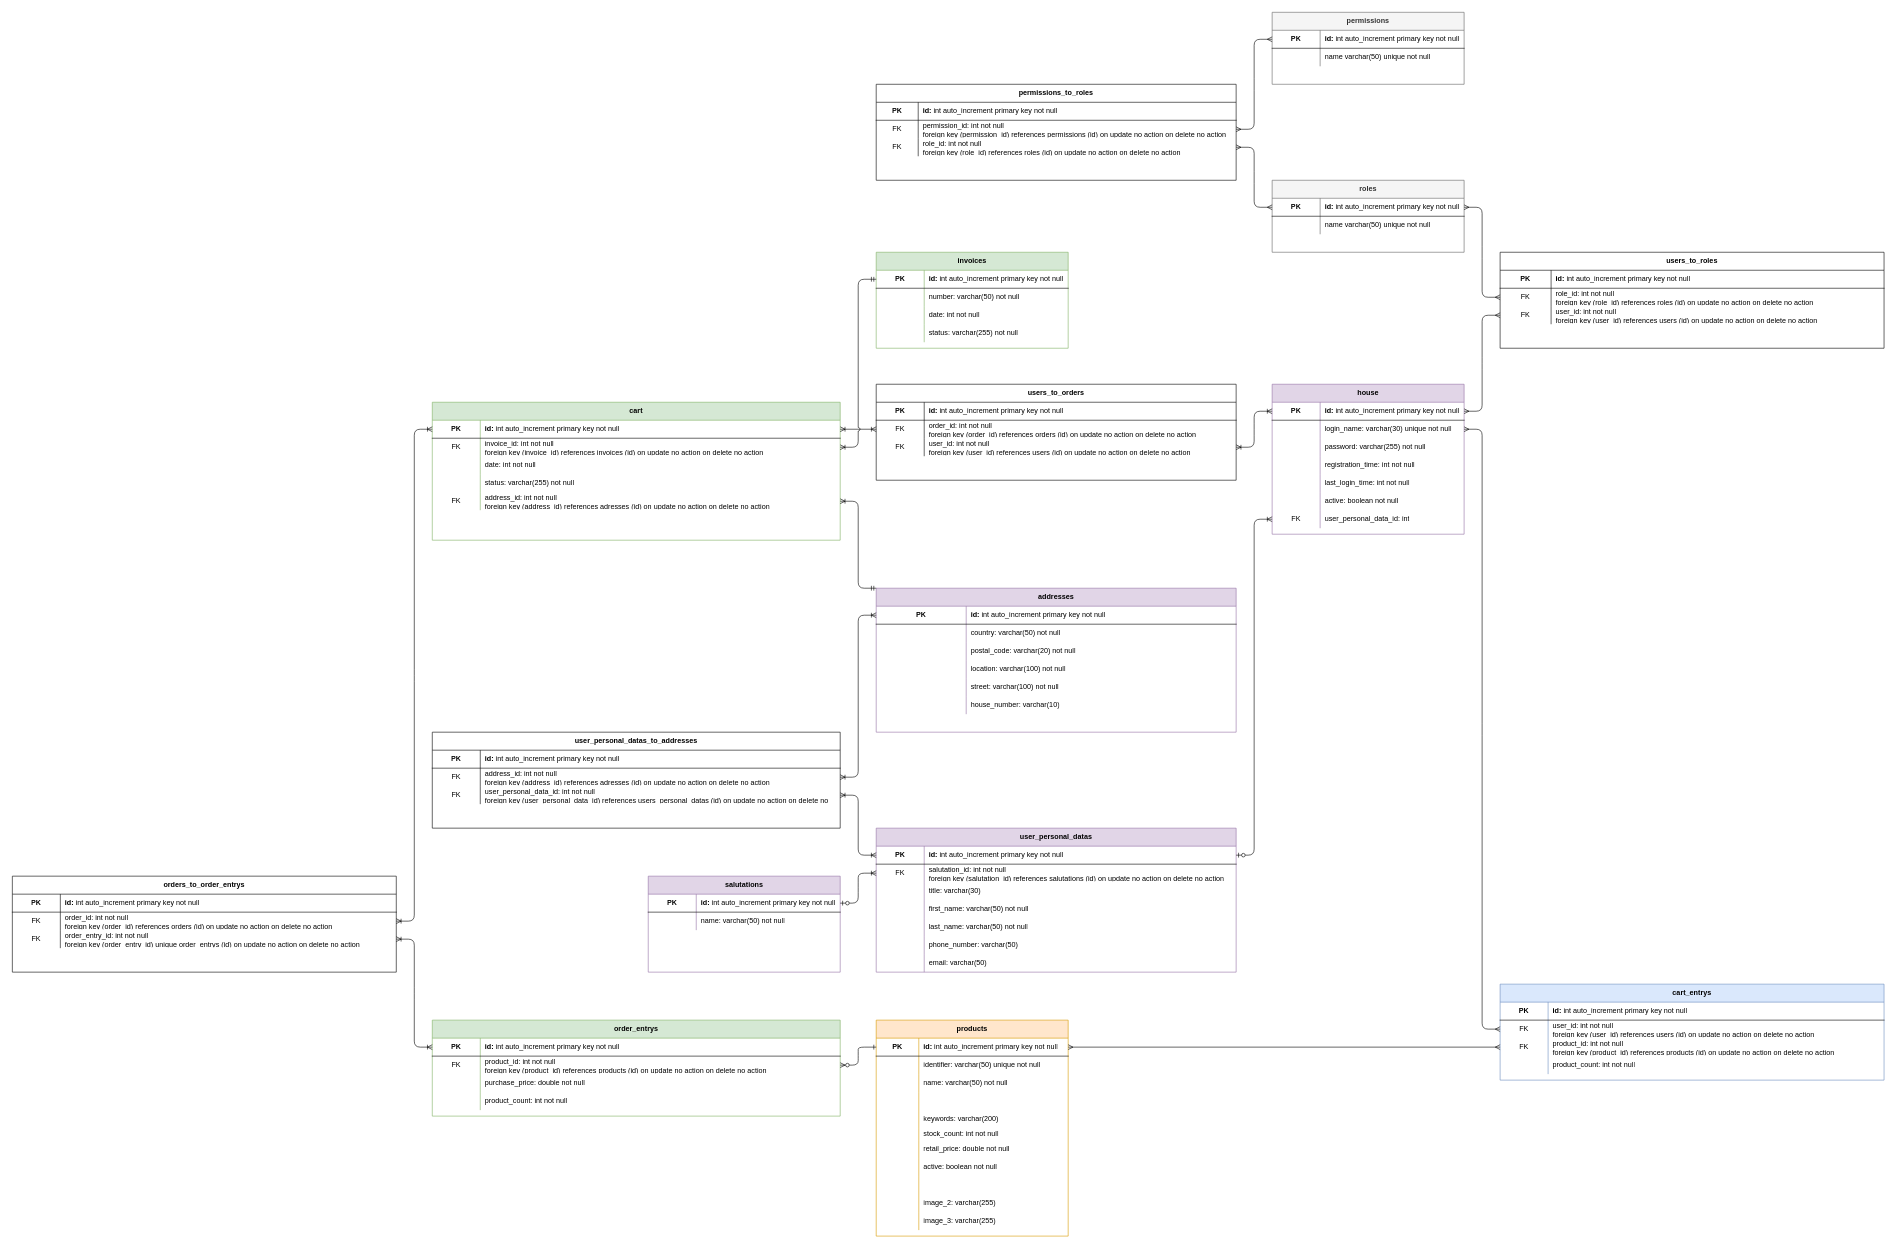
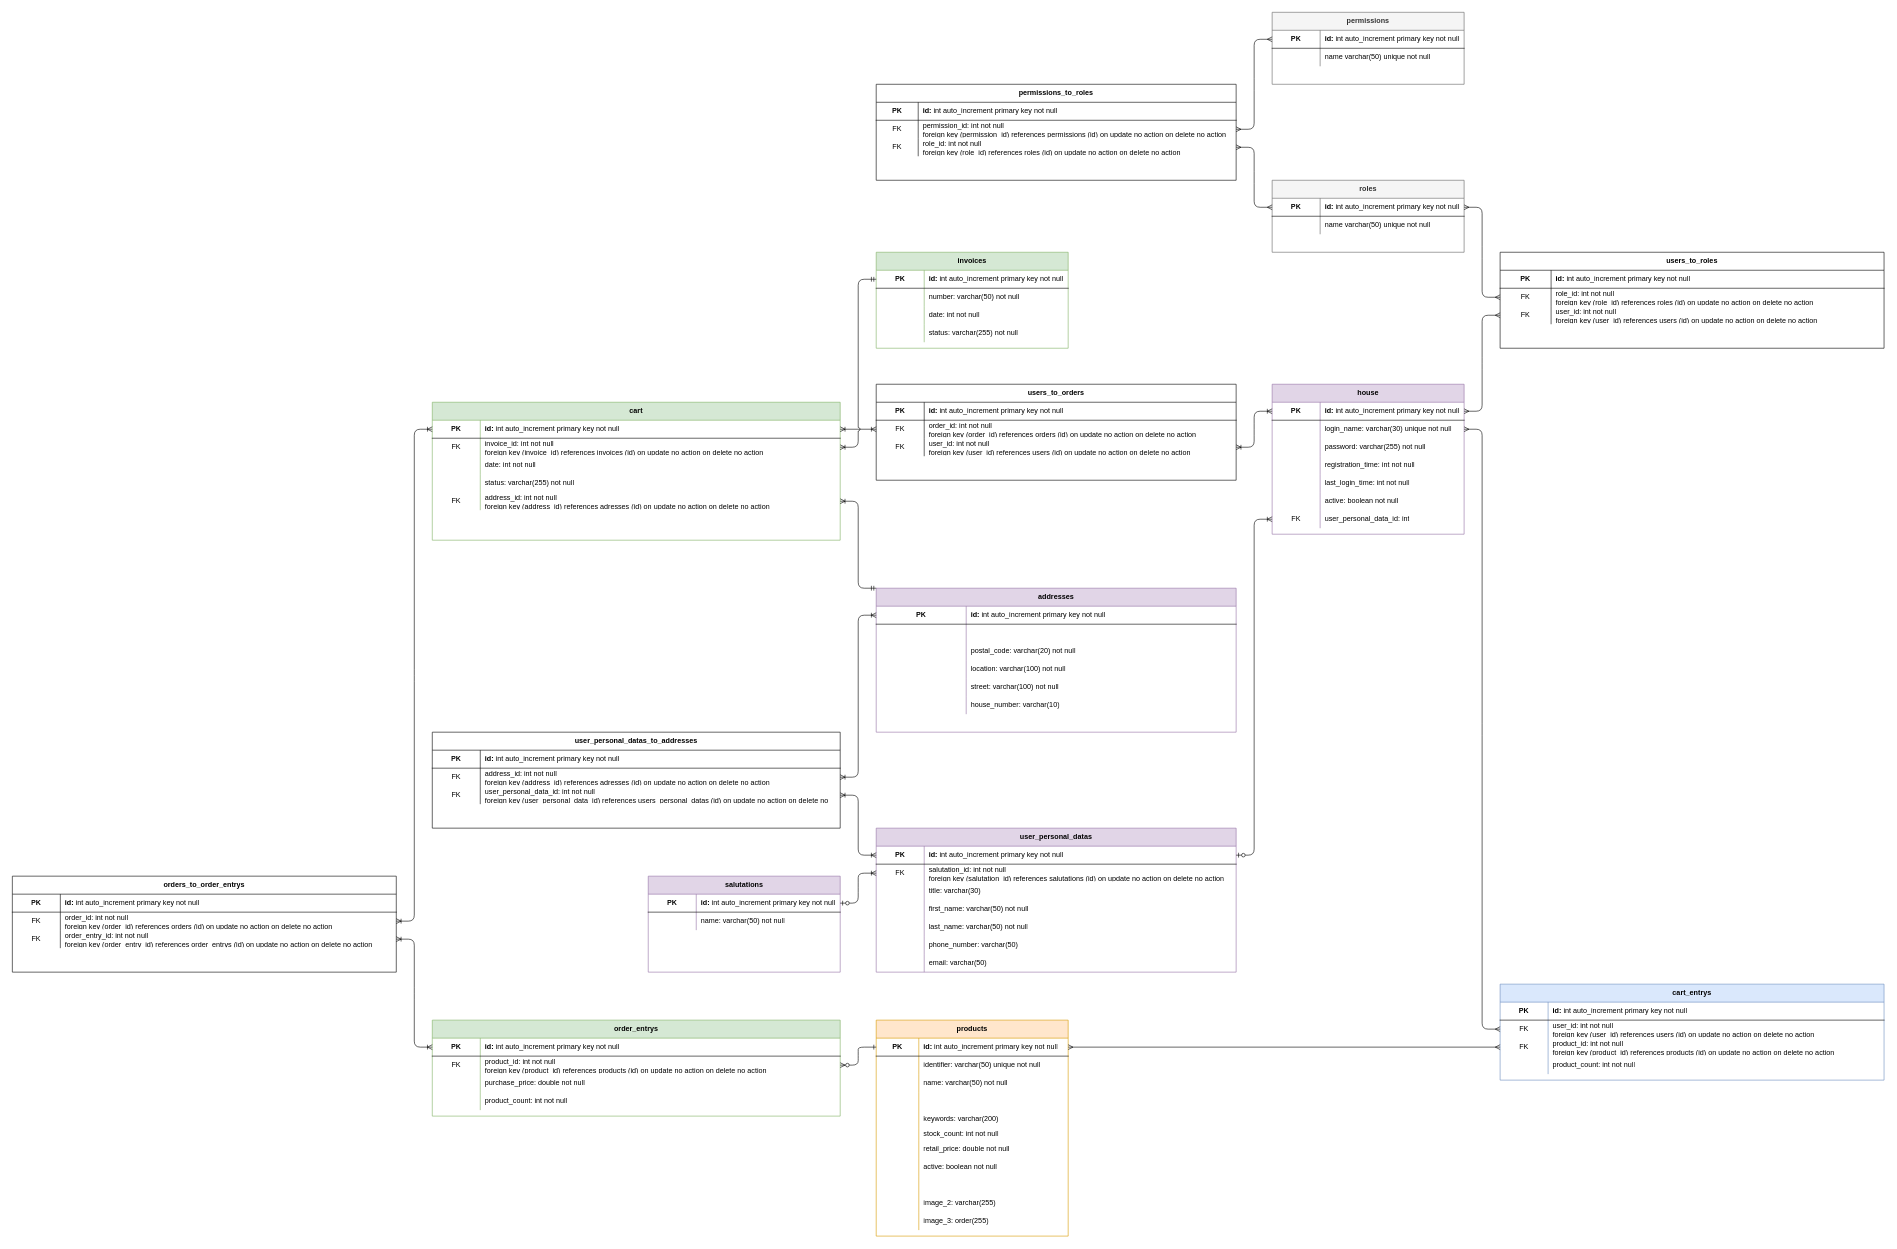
node "country: varchar(50) not null": removed
node "order_entry_id: int not null foreign key (order_entry_id) unique order_entrys (id) on update no action on delete no action": label "order_entry_id: int not null foreign key (order_entry_id) unique order_entrys (id) on update no action on delete no action" -> "order_entry_id: int not null foreign key (order_entry_id) references order_entrys (id) on update no action on delete no action"
node "image_3: varchar(255)": label "image_3: varchar(255)" -> "image_3: order(255)"
